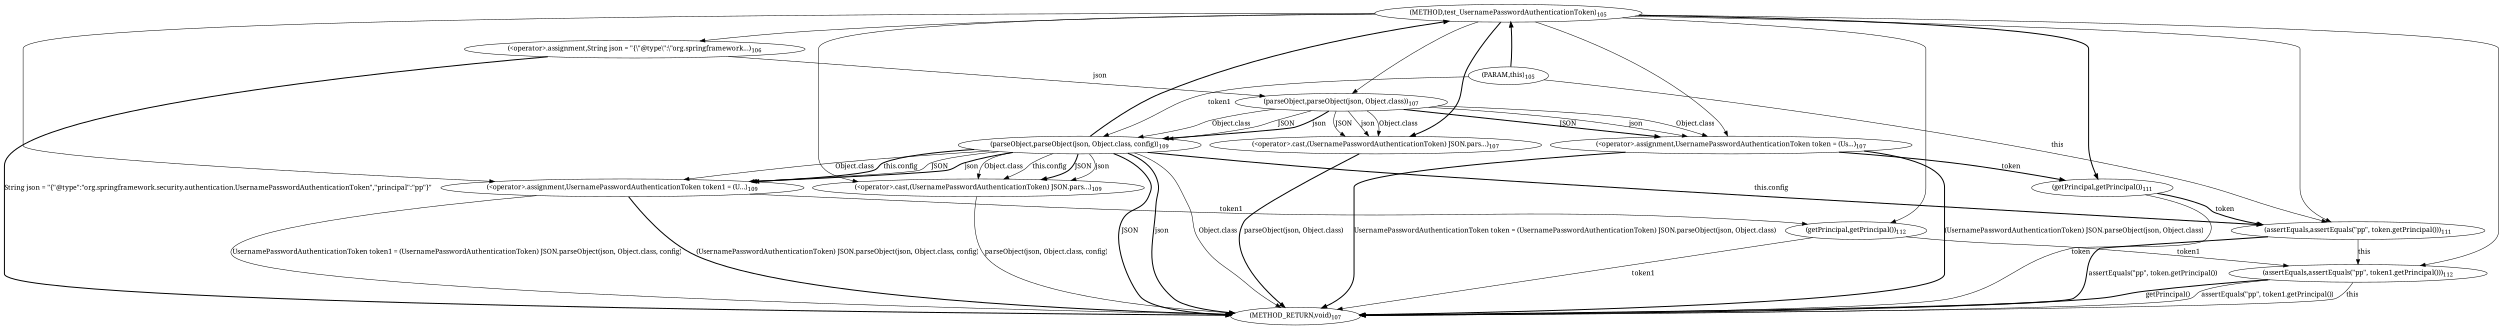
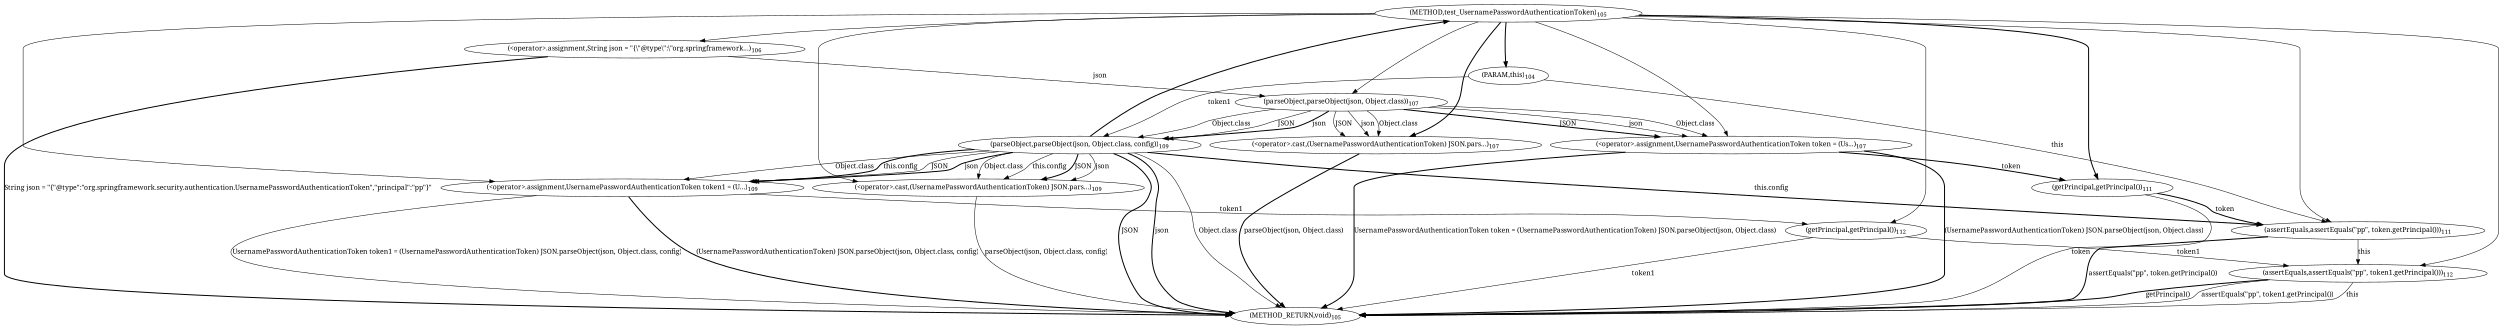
edge "(PARAM,this)" -> "(METHOD,test_UsernamePasswordAuthenticationToken)": reversed
node "(PARAM,this)": text "105" -> "104"
node "(METHOD_RETURN,void)": text "107" -> "105"
